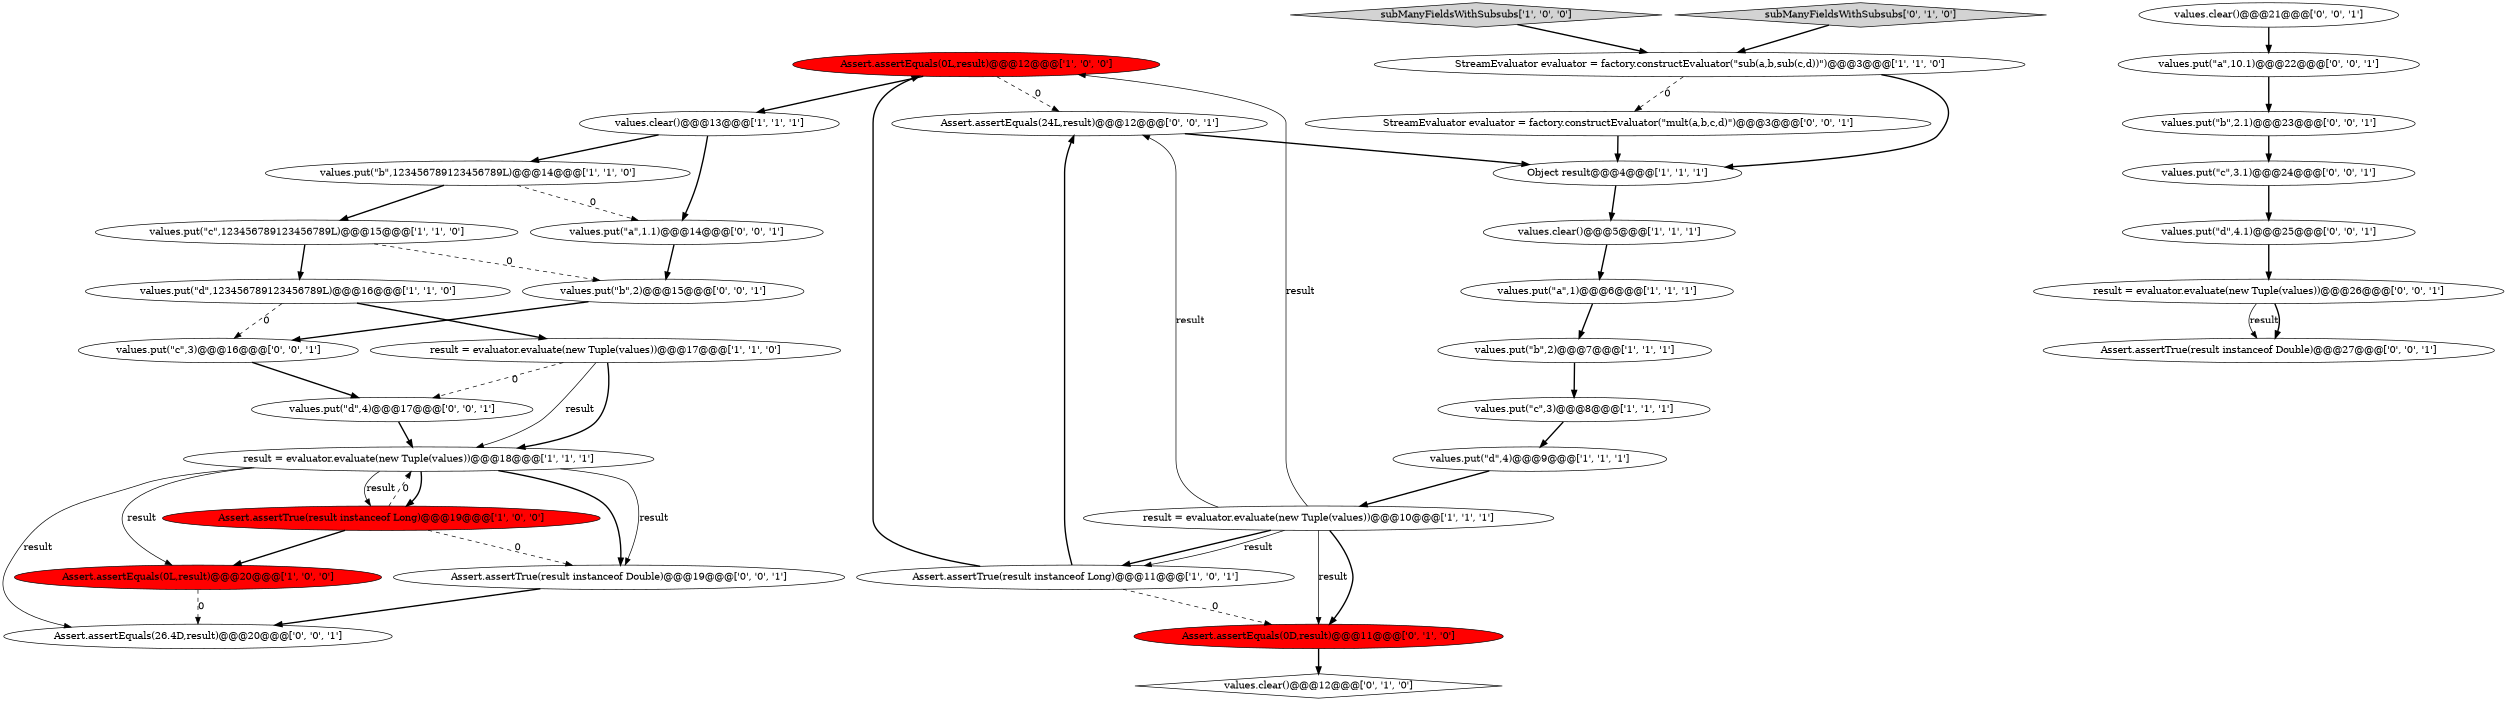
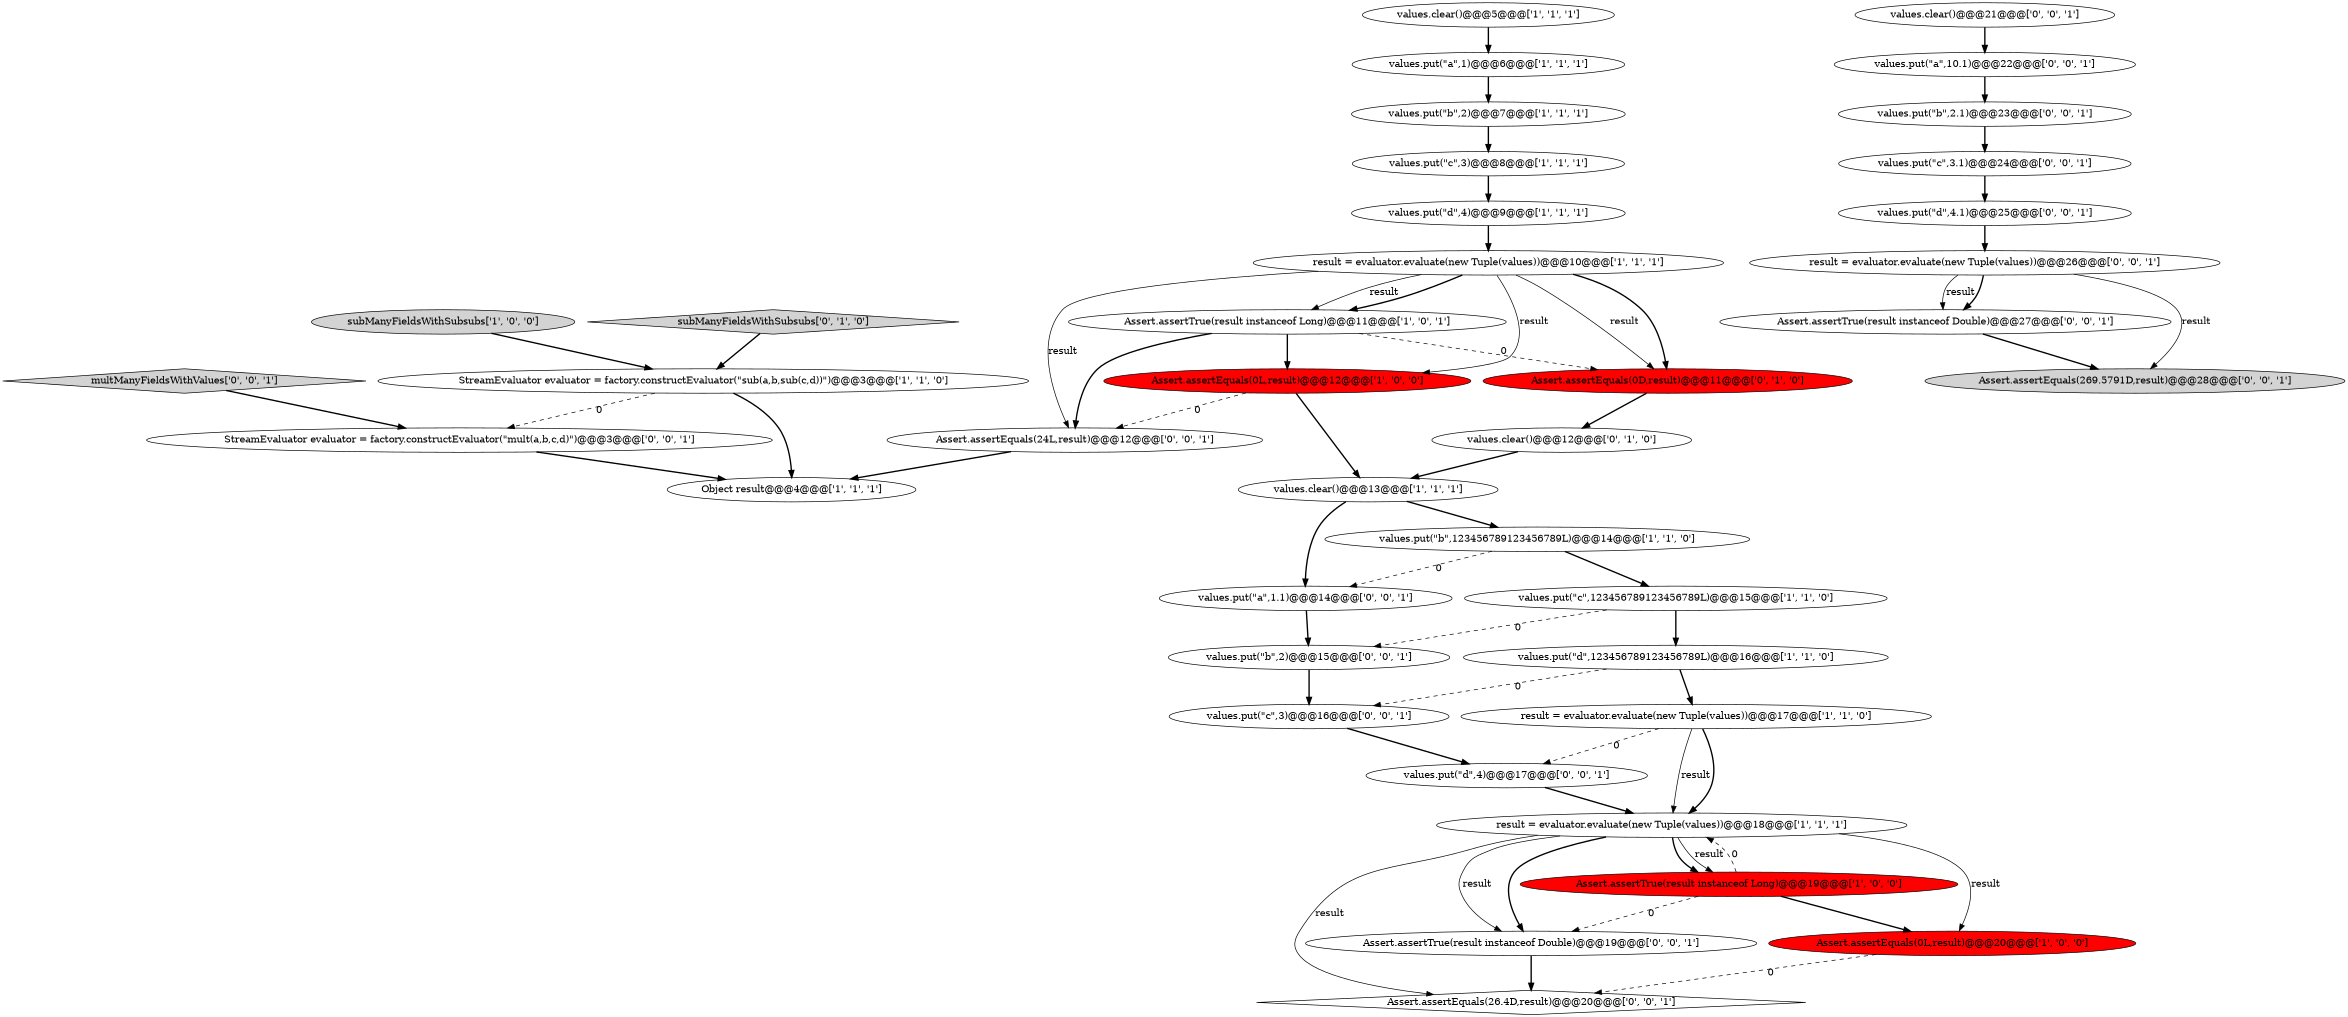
node "subManyFieldsWithSubsubs['1', '0', '0']": shape diamond -> ellipse
edge "Object result@@@4@@@['1', '1', '1']" -> "values.clear()@@@5@@@['1', '1', '1']": removed
node "multManyFieldsWithValues['0', '0', '1']": added
node "Assert.assertEquals(269.5791D,result)@@@28@@@['0', '0', '1']": added
edge "values.clear()@@@12@@@['0', '1', '0']" -> "values.clear()@@@13@@@['1', '1', '1']": added
node "Assert.assertEquals(26.4D,result)@@@20@@@['0', '0', '1']": shape ellipse -> diamond
node "values.clear()@@@12@@@['0', '1', '0']": shape diamond -> ellipse
